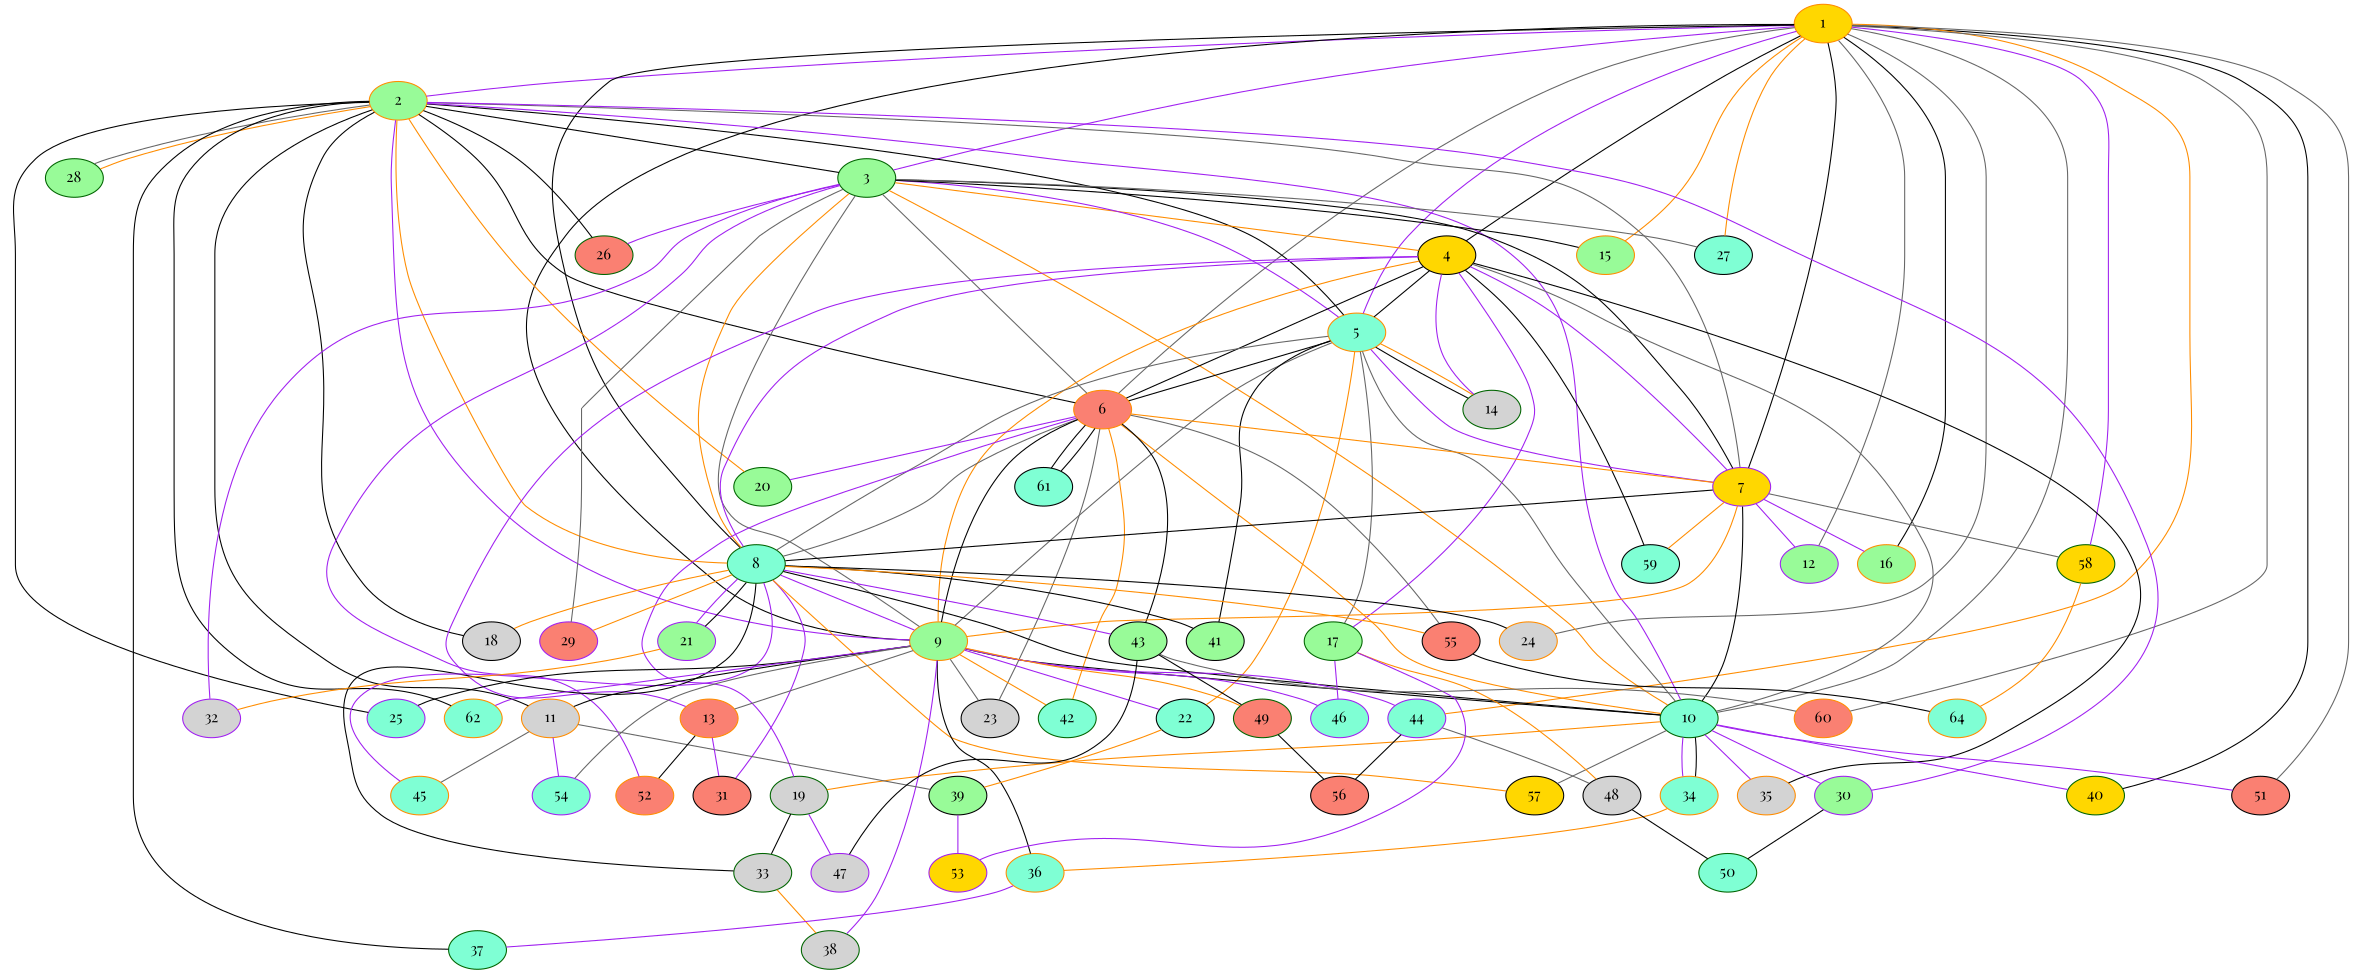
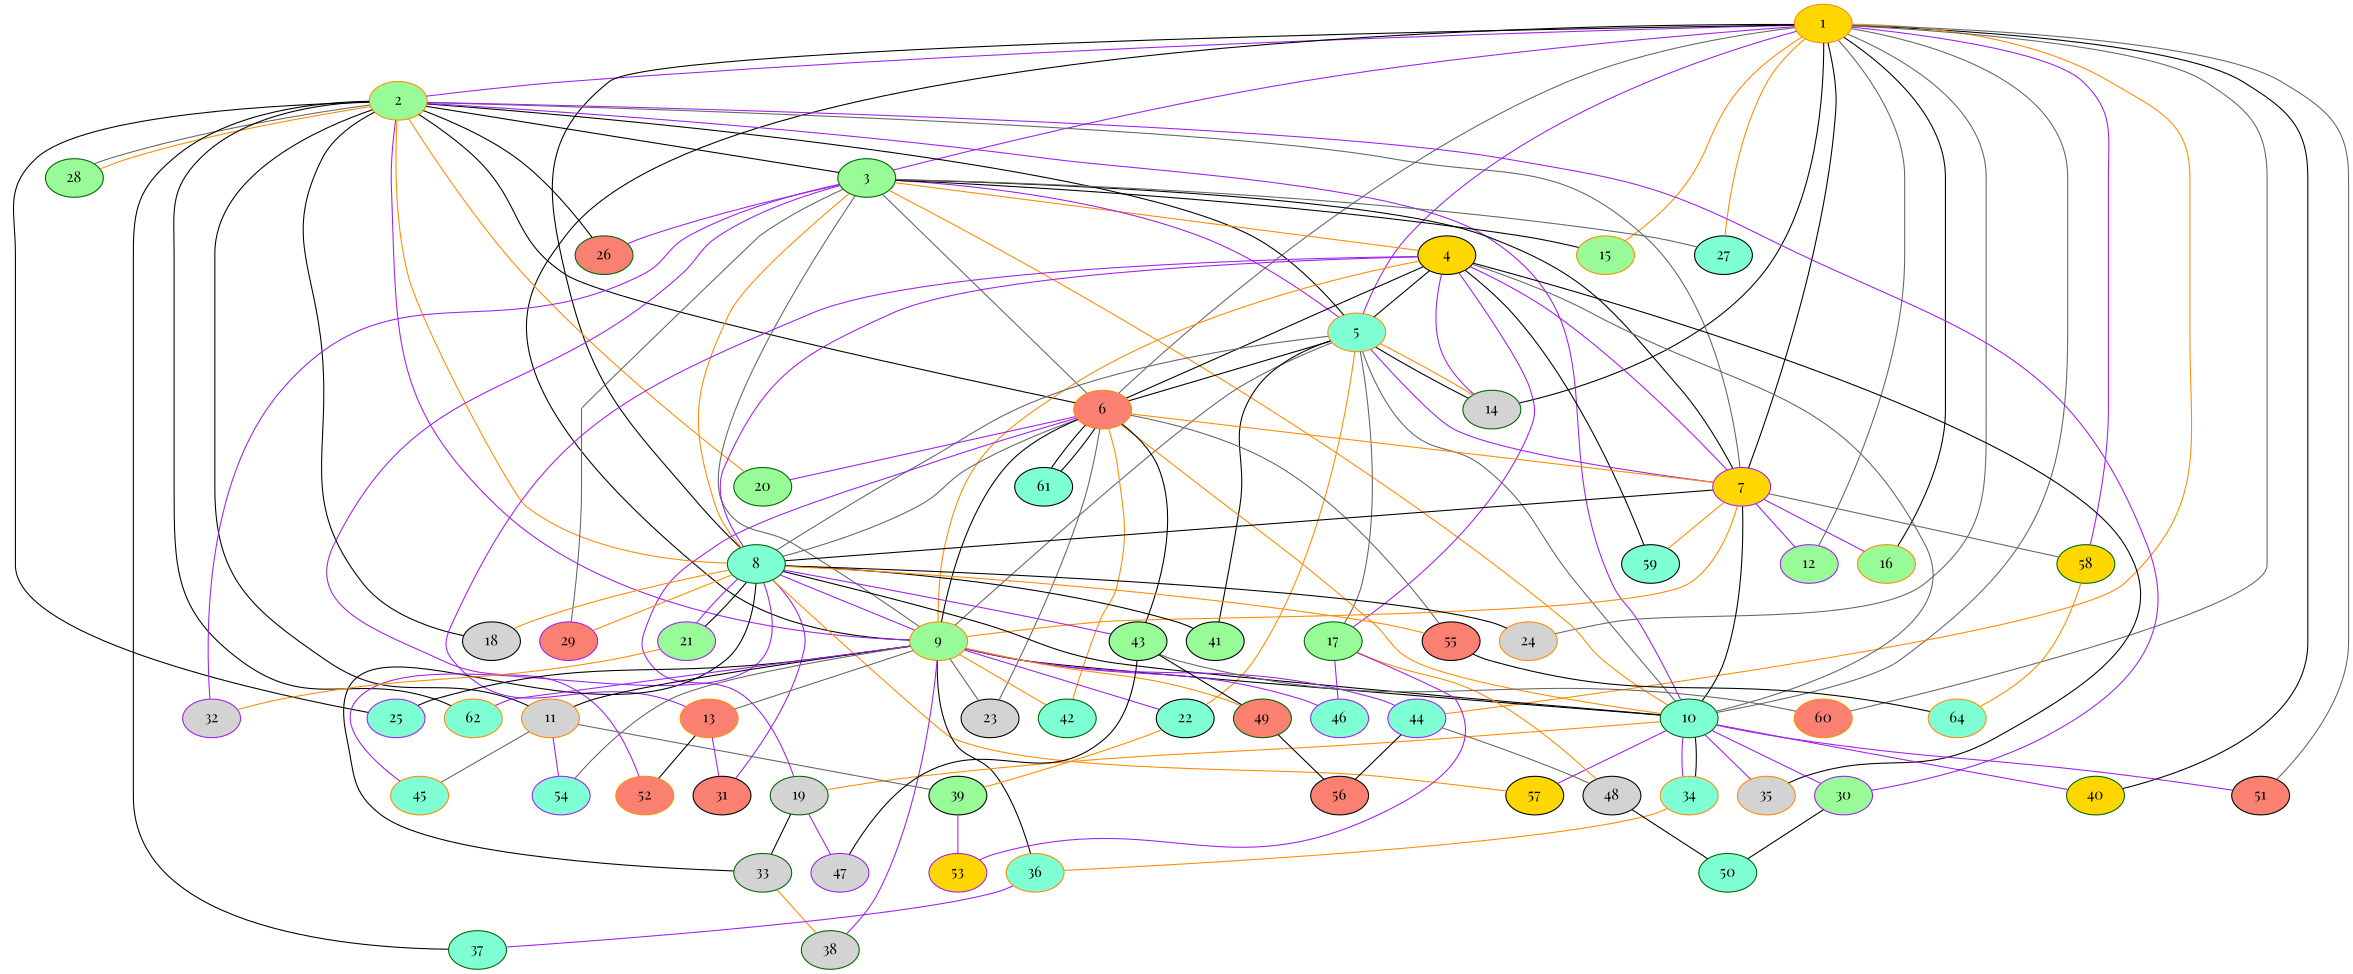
edge "1" -- "4": now "1" -- "14"
edge "10" -- "57": color gray40 -> purple
